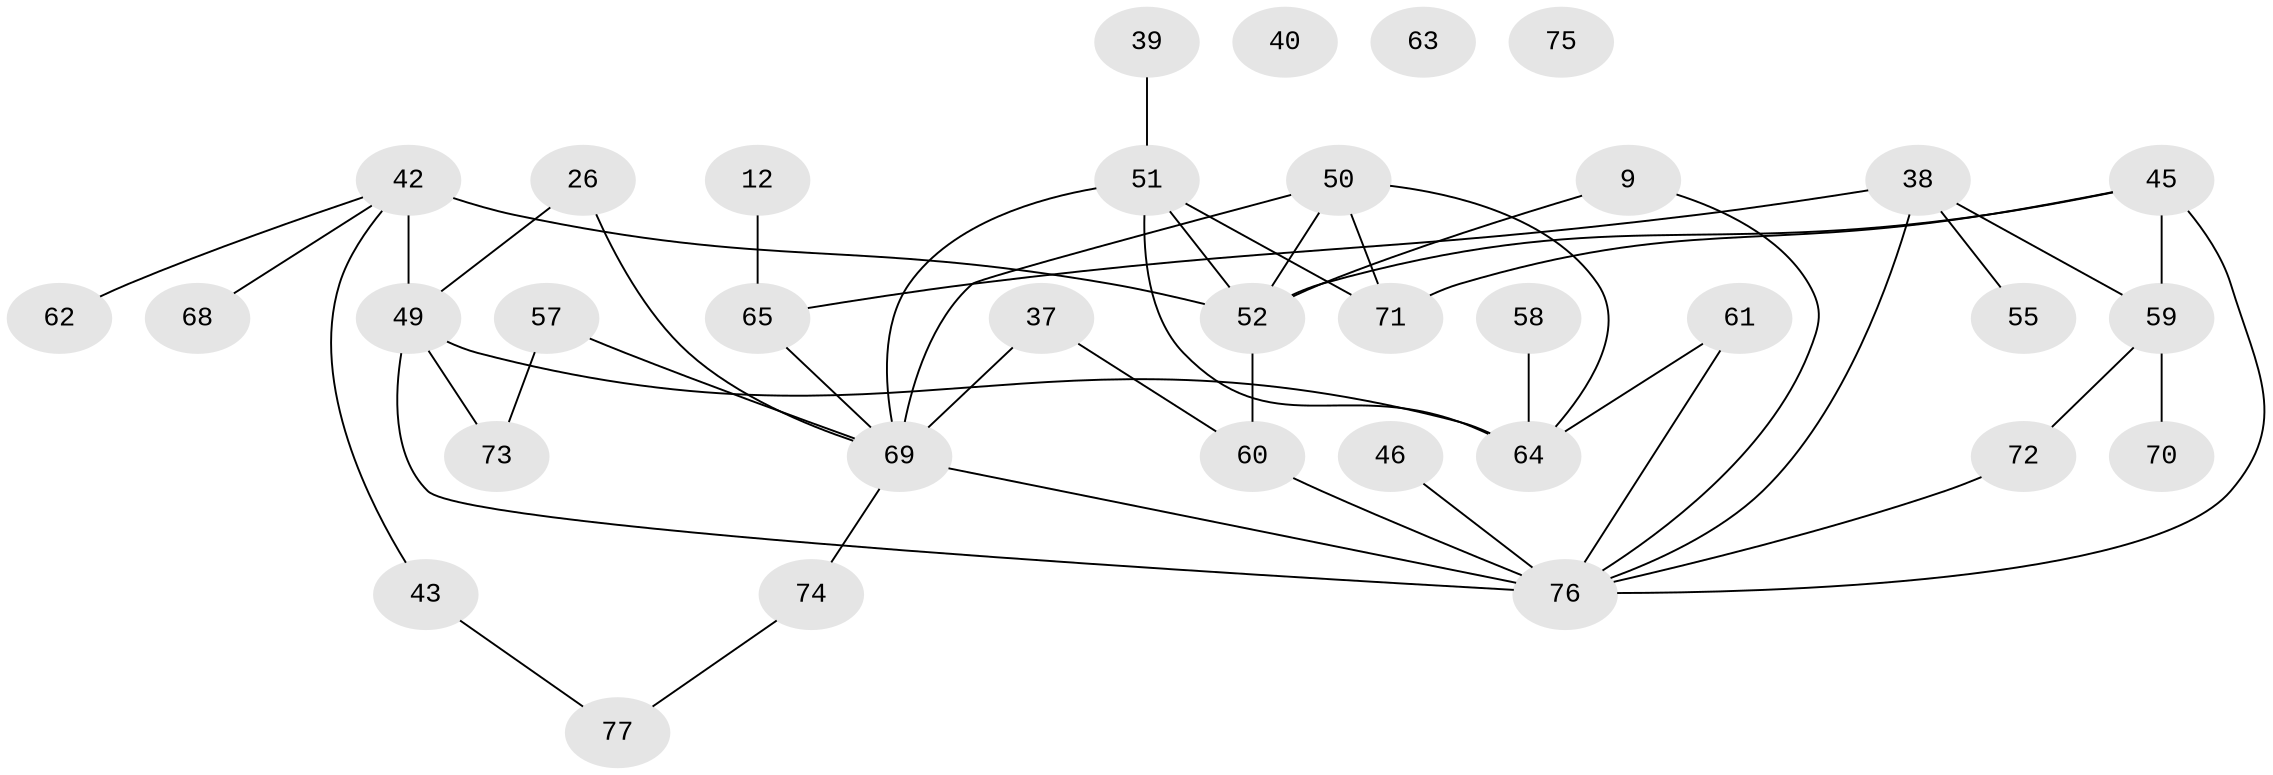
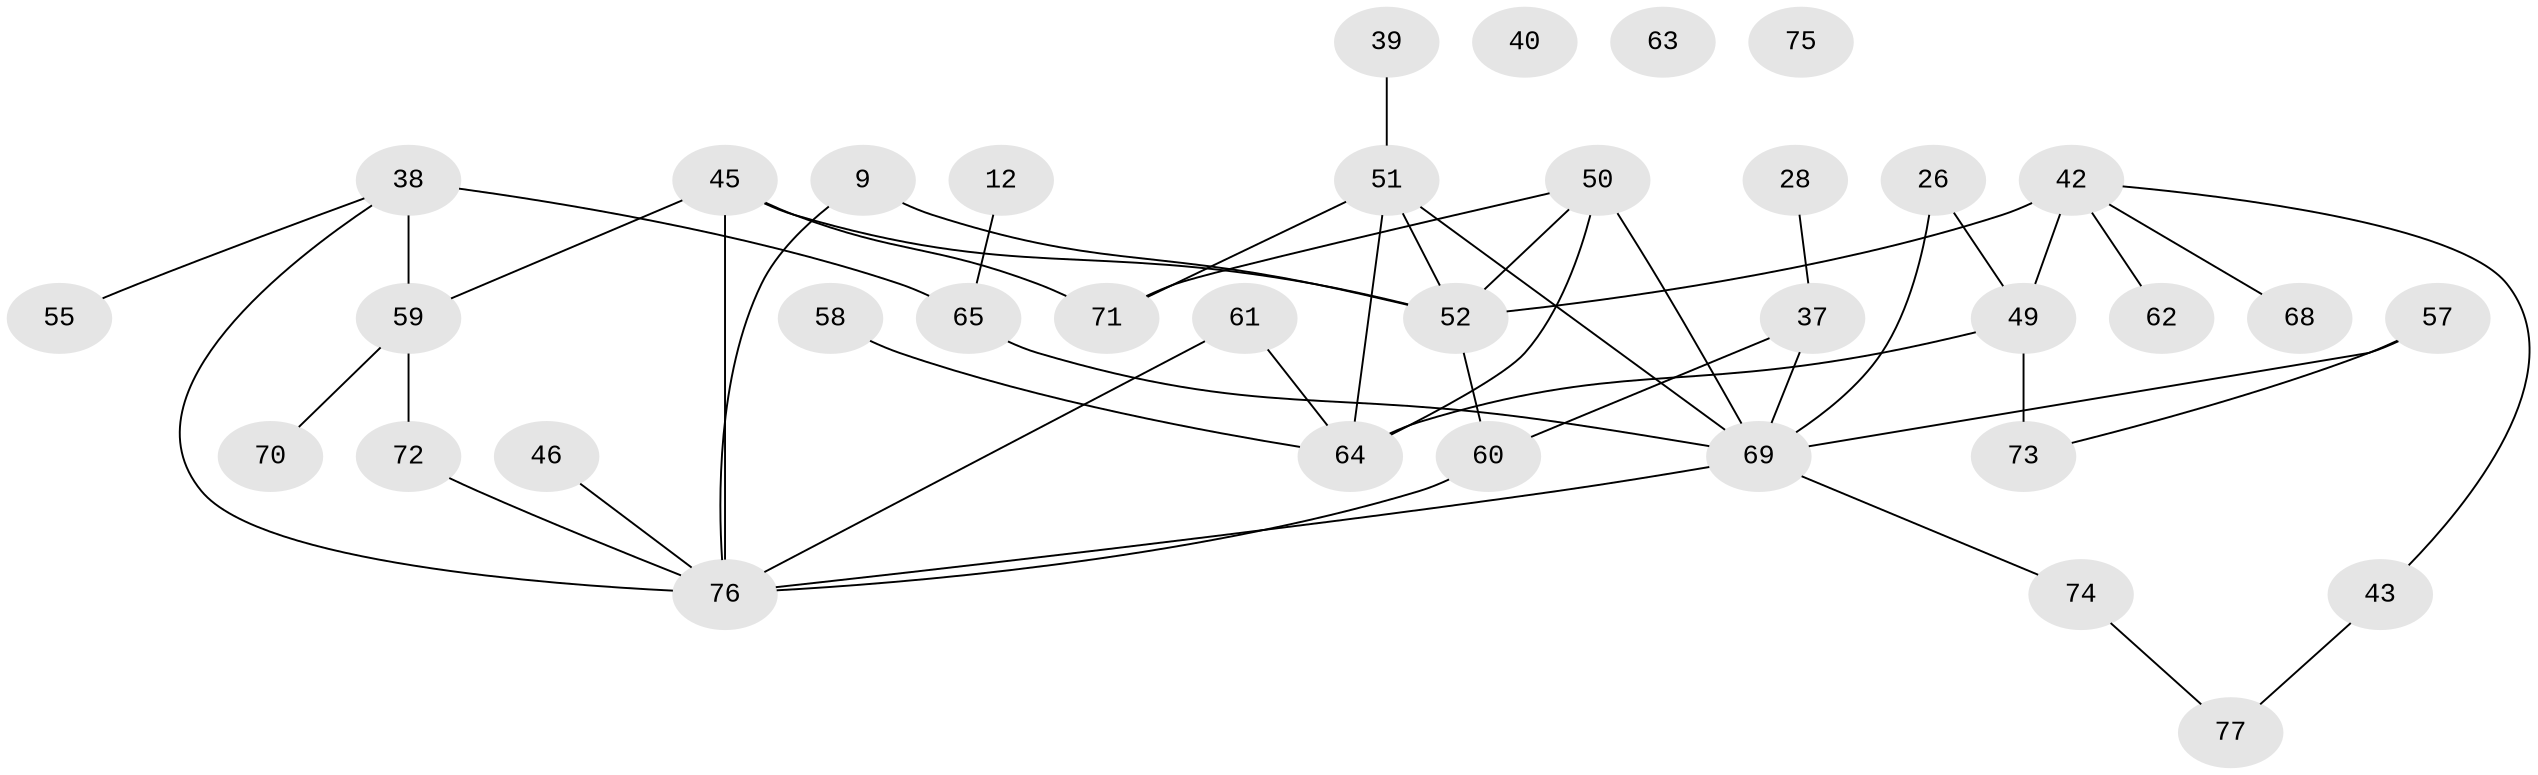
node "28": added
edge "49" -- "76": removed
